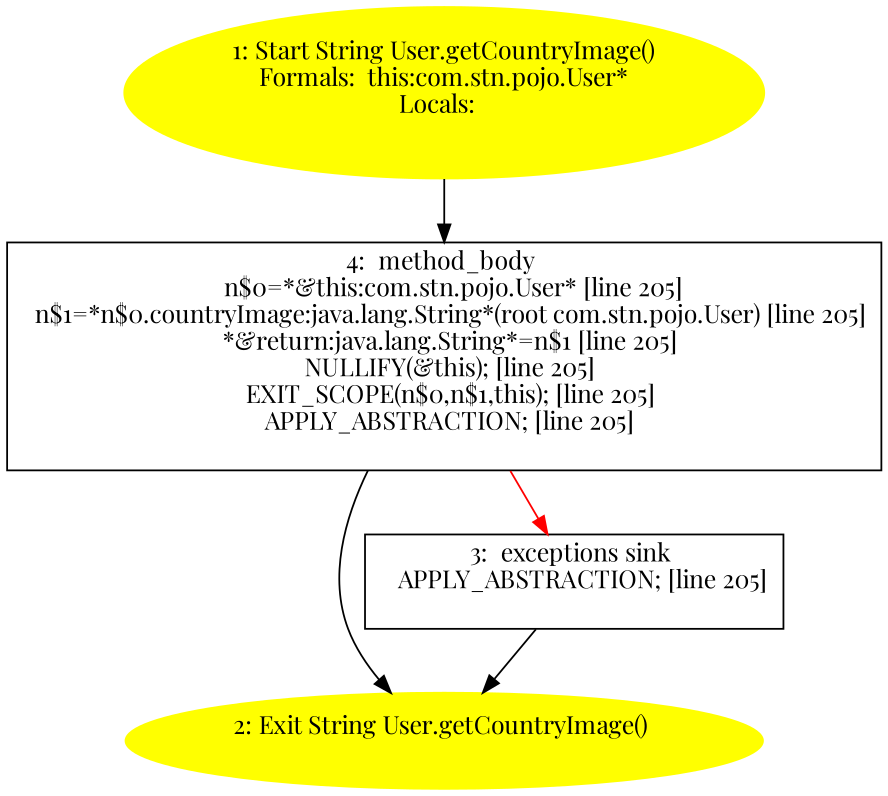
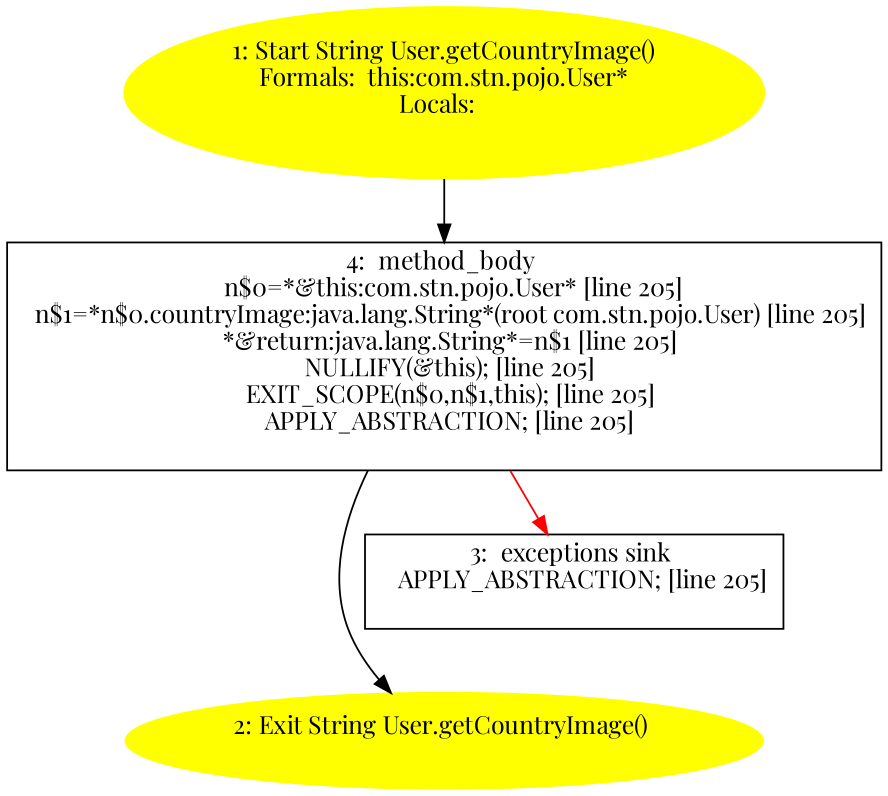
edge "3:  exceptions sink APPLY_ABSTRACTION; [line 205]" -> "2: Exit String User.getCountryImage()": removed
